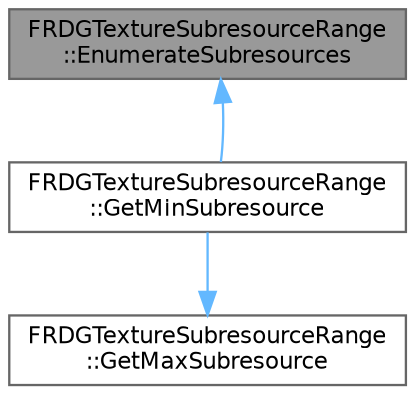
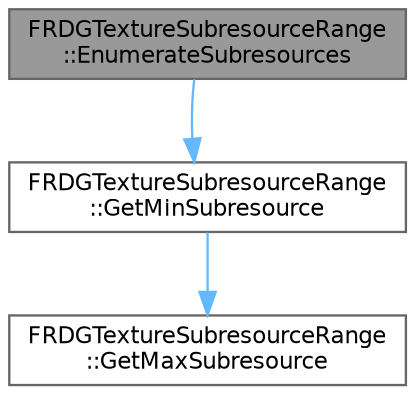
edge "FRDGTextureSubresourceRange ::GetMinSubresource" -> "FRDGTextureSubresourceRange ::EnumerateSubresources": reversed
